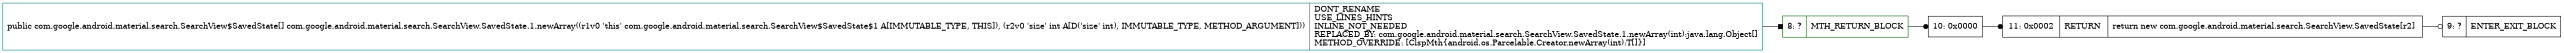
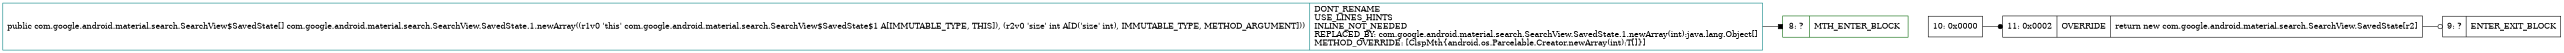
node "8: ?": text "MTH_RETURN_BLOCK" -> "MTH_ENTER_BLOCK"
node "11: 0x0002": text "RETURN" -> "OVERRIDE"
edge "8: ?" -> "10: 0x0000": removed
